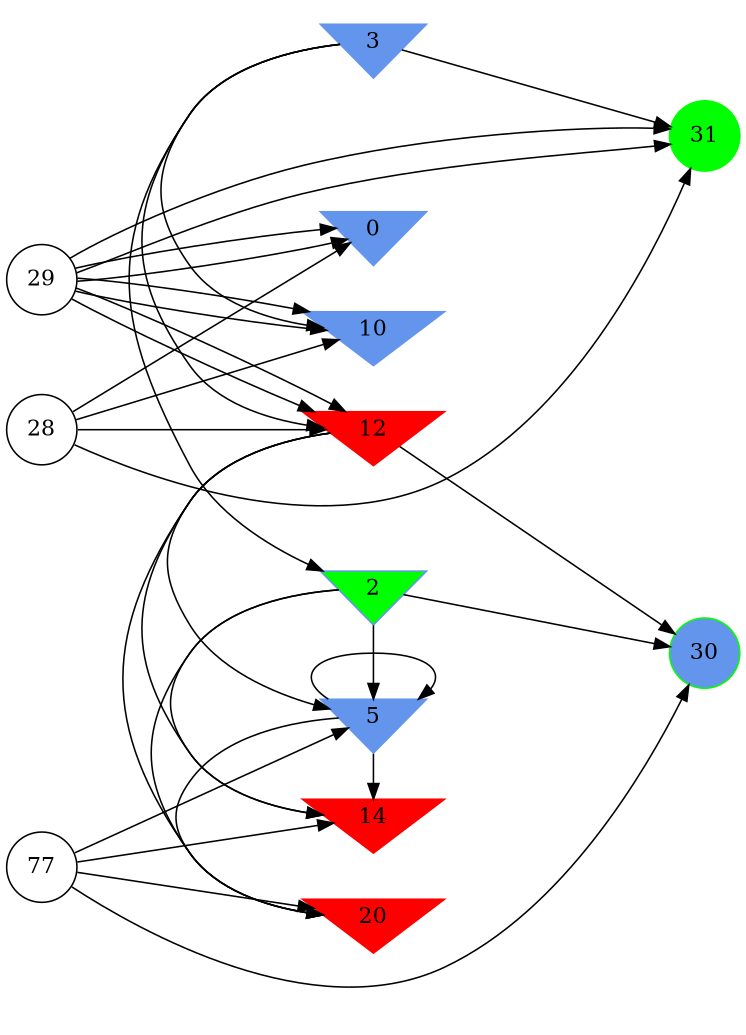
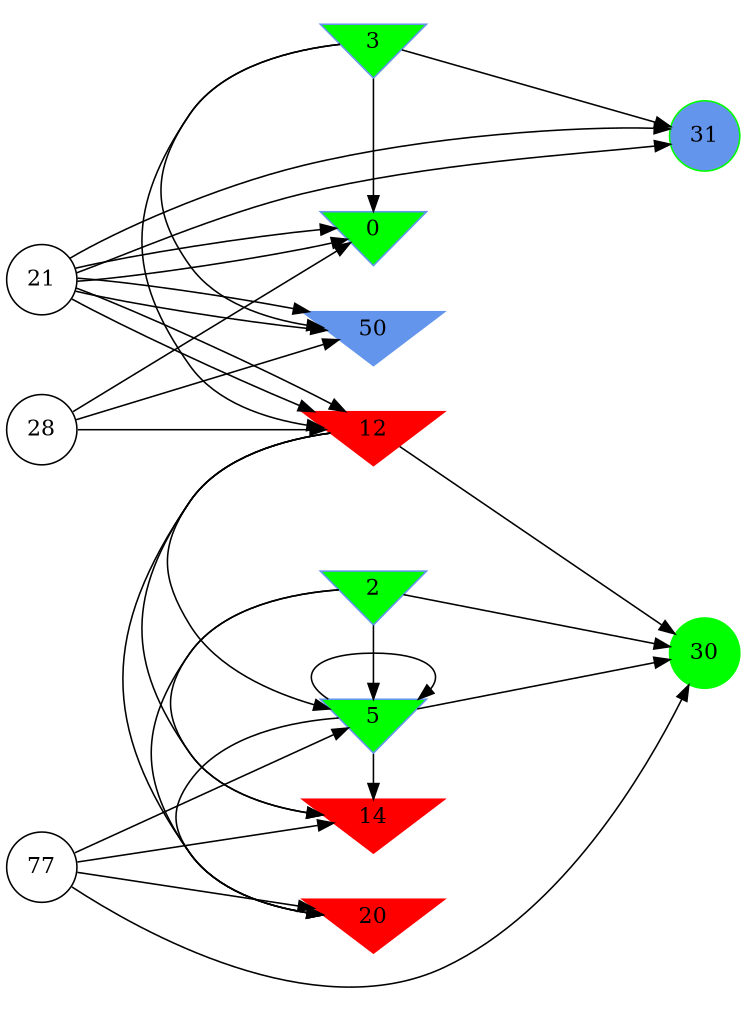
node "3": fillcolor cornflowerblue -> green
node "31": fillcolor green -> cornflowerblue
node "0": fillcolor cornflowerblue -> green
node "29": label "29" -> "21"
node "10": label "10" -> "50"
edge "3" -> "2": now "3" -> "0"
edge "28" -> "31": removed
node "30": fillcolor cornflowerblue -> green
edge "5" -> "30": added
node "5": fillcolor cornflowerblue -> green
